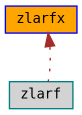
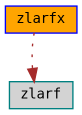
edge "zlarf" -> "zlarfx": reversed
